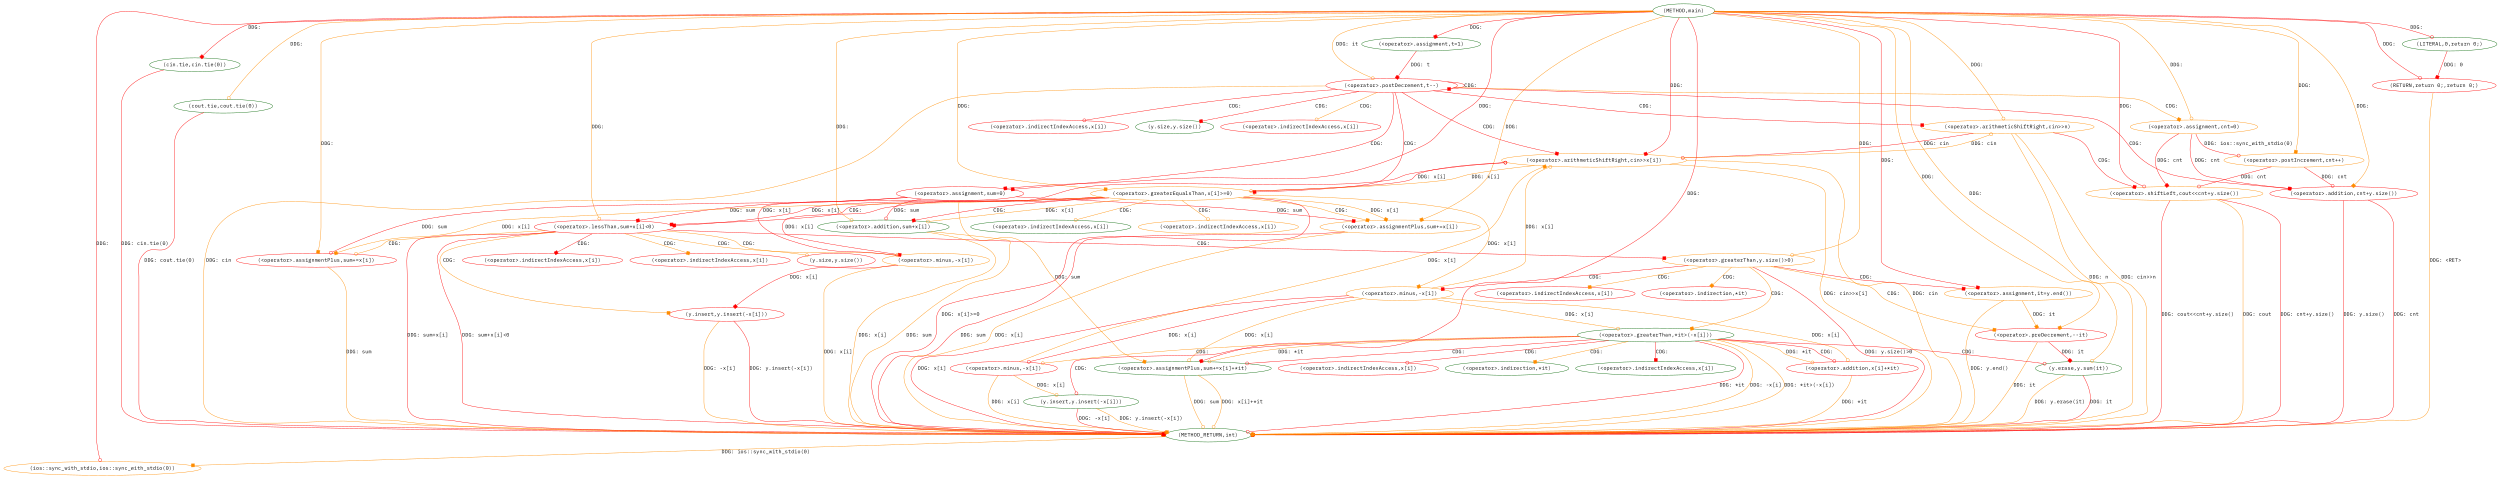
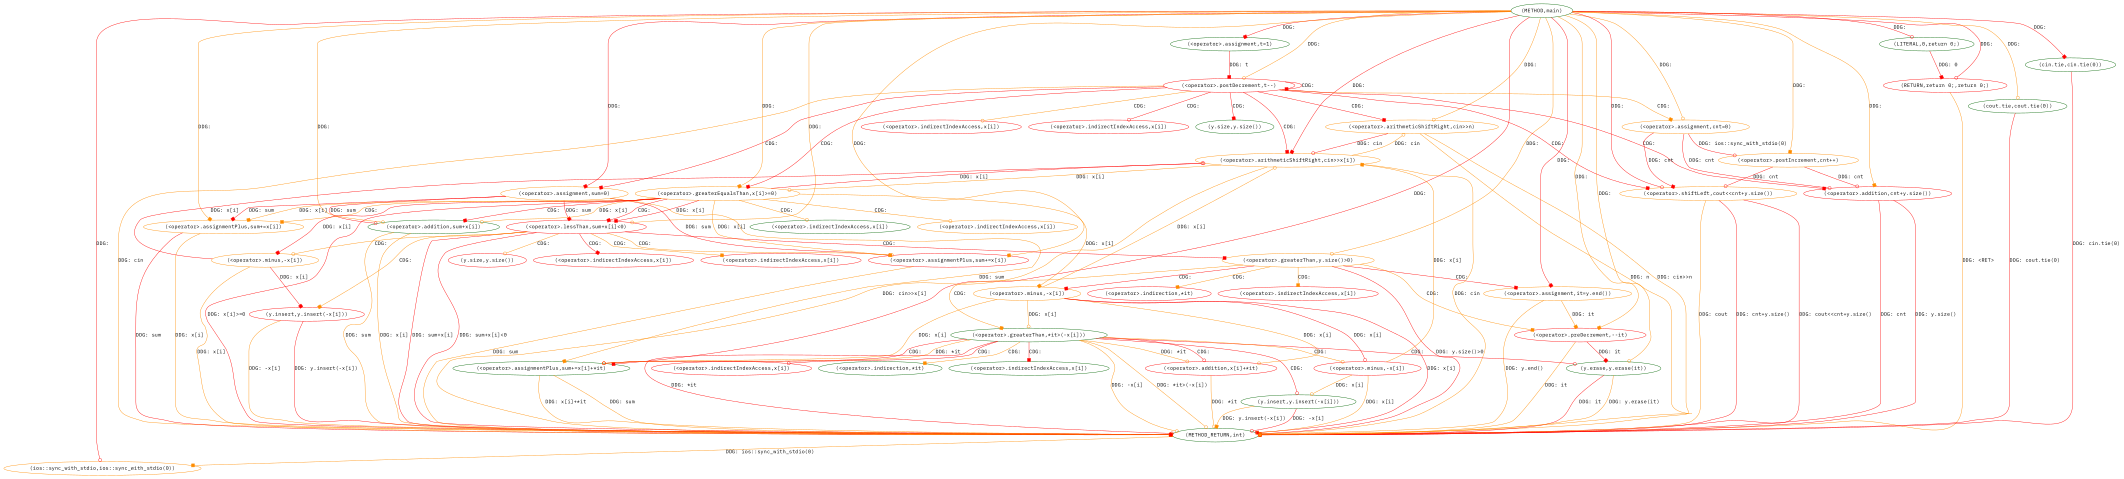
edge "(METHOD,main)" -> "(<operator>.postDecrement,t--)": label "DDG: it" -> "DDG: "
edge "(<operator>.arithmeticShiftRight,cin>>n)" -> "(<operator>.shiftLeft,cout<<cnt+y.size())": now "(<operator>.postDecrement,t--)" -> "(<operator>.shiftLeft,cout<<cnt+y.size())"
node "(<operator>.assignment,sum=0)": color red -> darkorange
node "(y.erase,y.sum(it))": label "(y.erase,y.sum(it))" -> "(y.erase,y.erase(it))"
